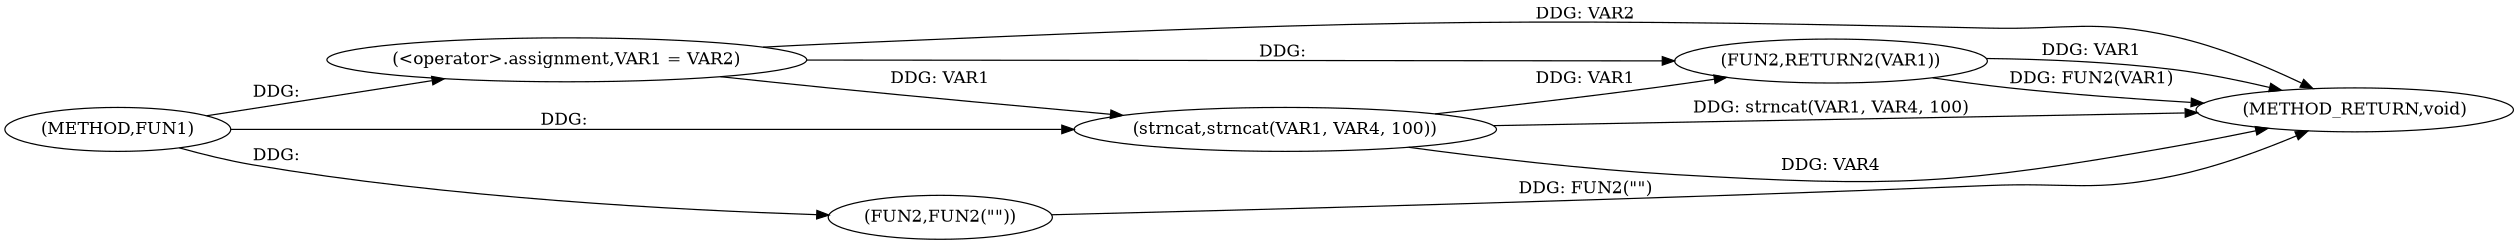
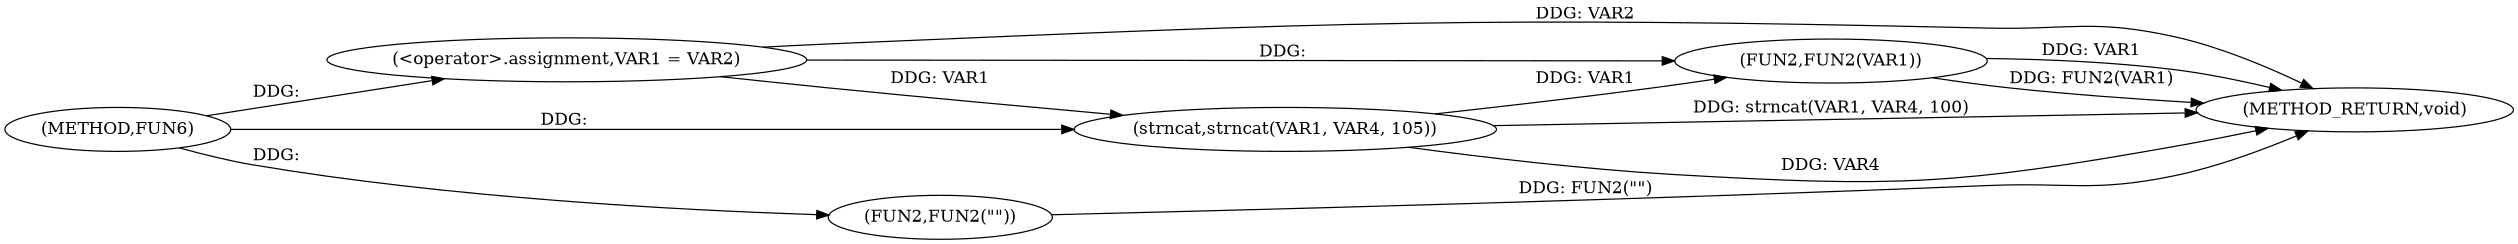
node "(FUN2,RETURN2(VAR1))": label "(FUN2,RETURN2(VAR1))" -> "(FUN2,FUN2(VAR1))"
node "(METHOD,FUN1)": label "(METHOD,FUN1)" -> "(METHOD,FUN6)"
node "(strncat,strncat(VAR1, VAR4, 100))": label "(strncat,strncat(VAR1, VAR4, 100))" -> "(strncat,strncat(VAR1, VAR4, 105))"
